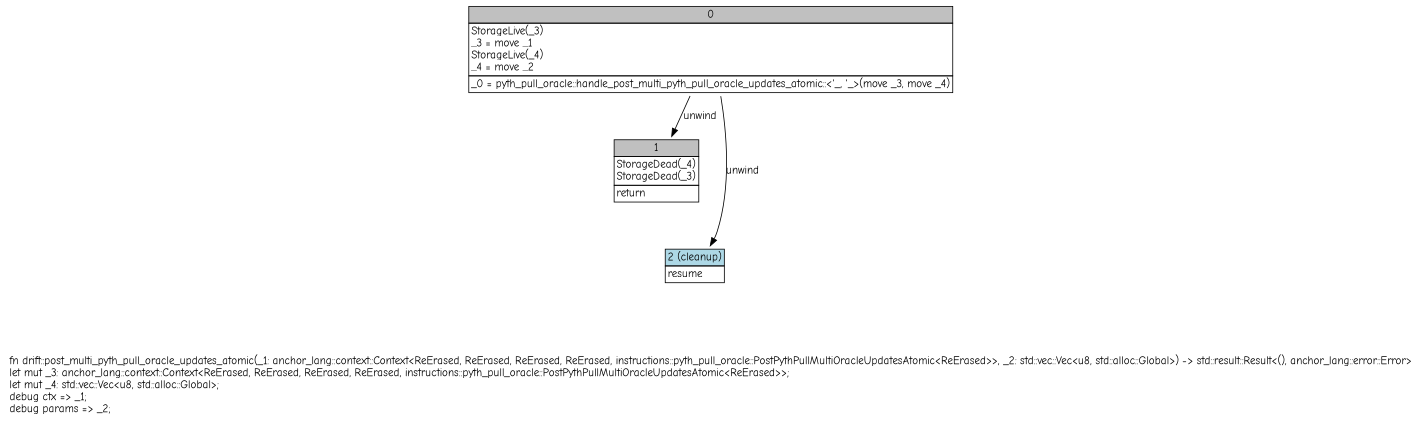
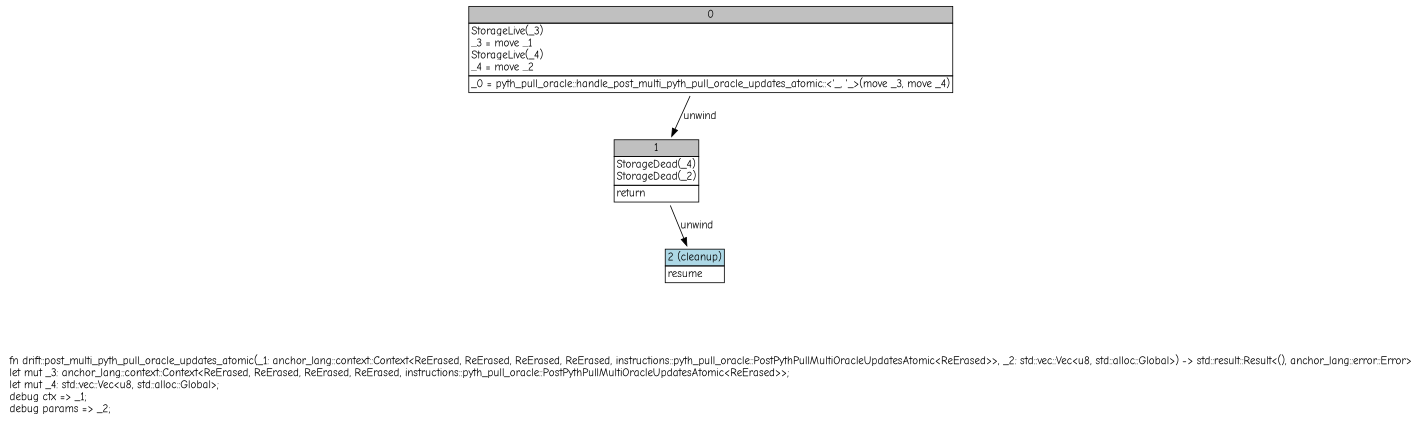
edge "0" -> "2 (cleanup)": now "1" -> "2 (cleanup)"
node "1": text "StorageDead(_3)" -> "StorageDead(_2)"
